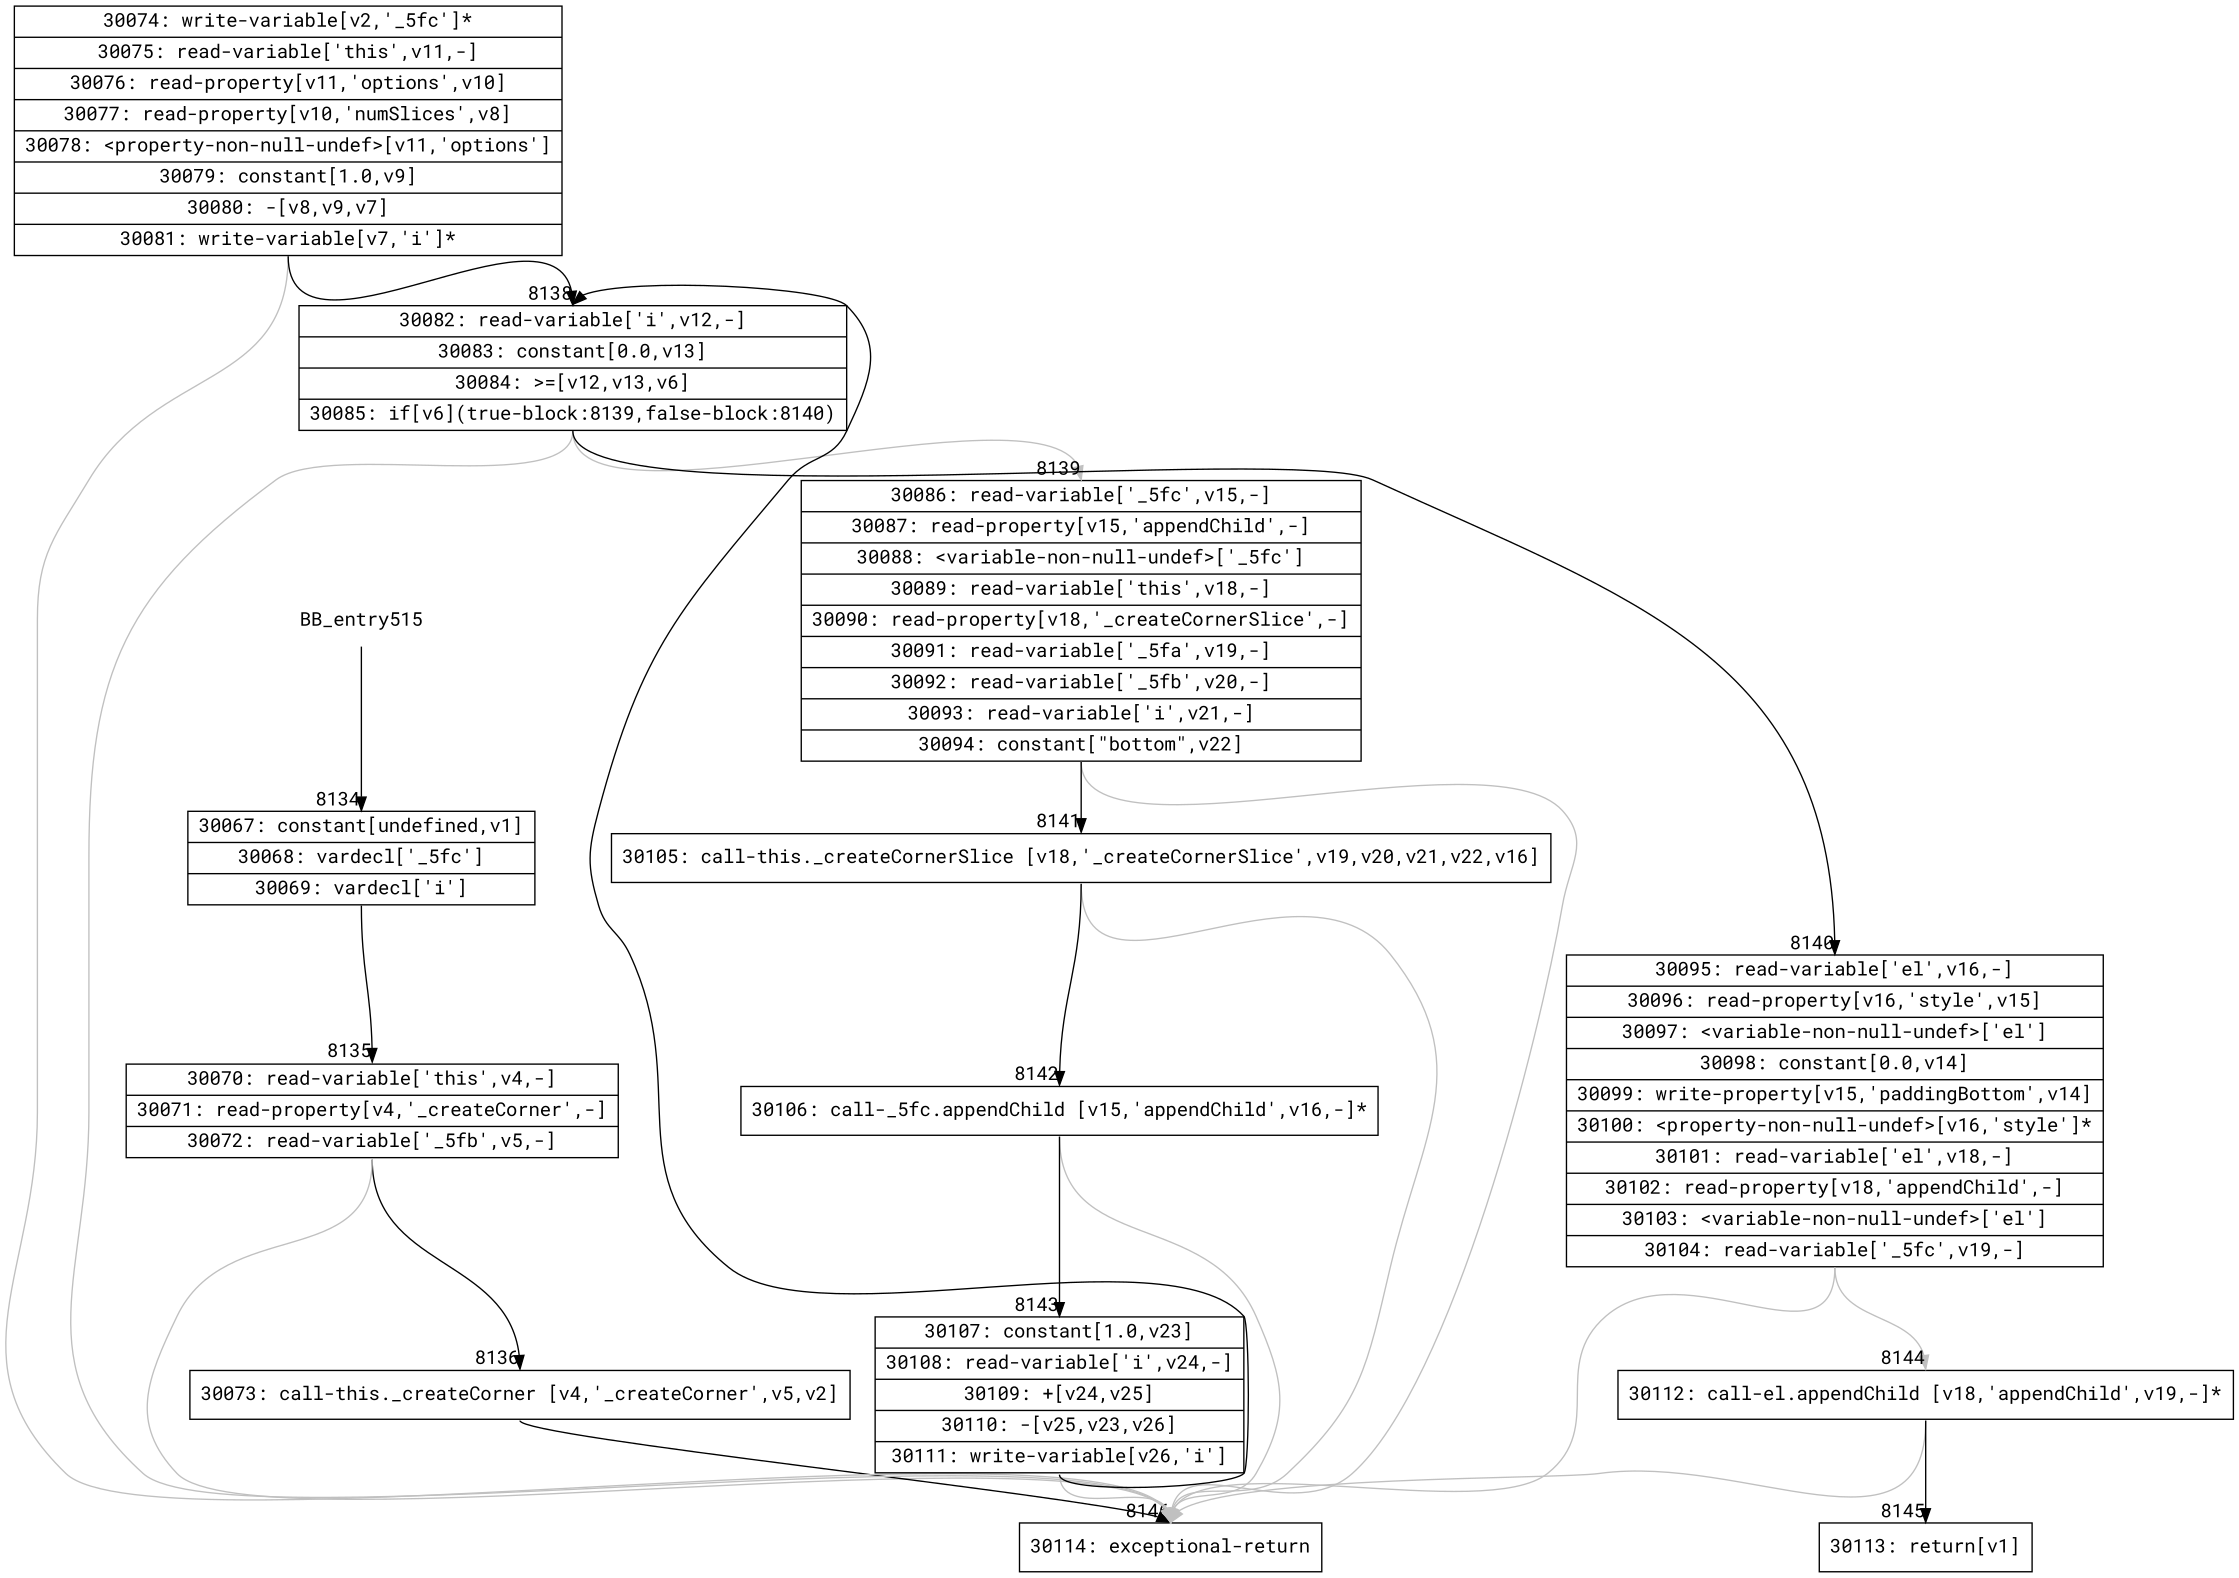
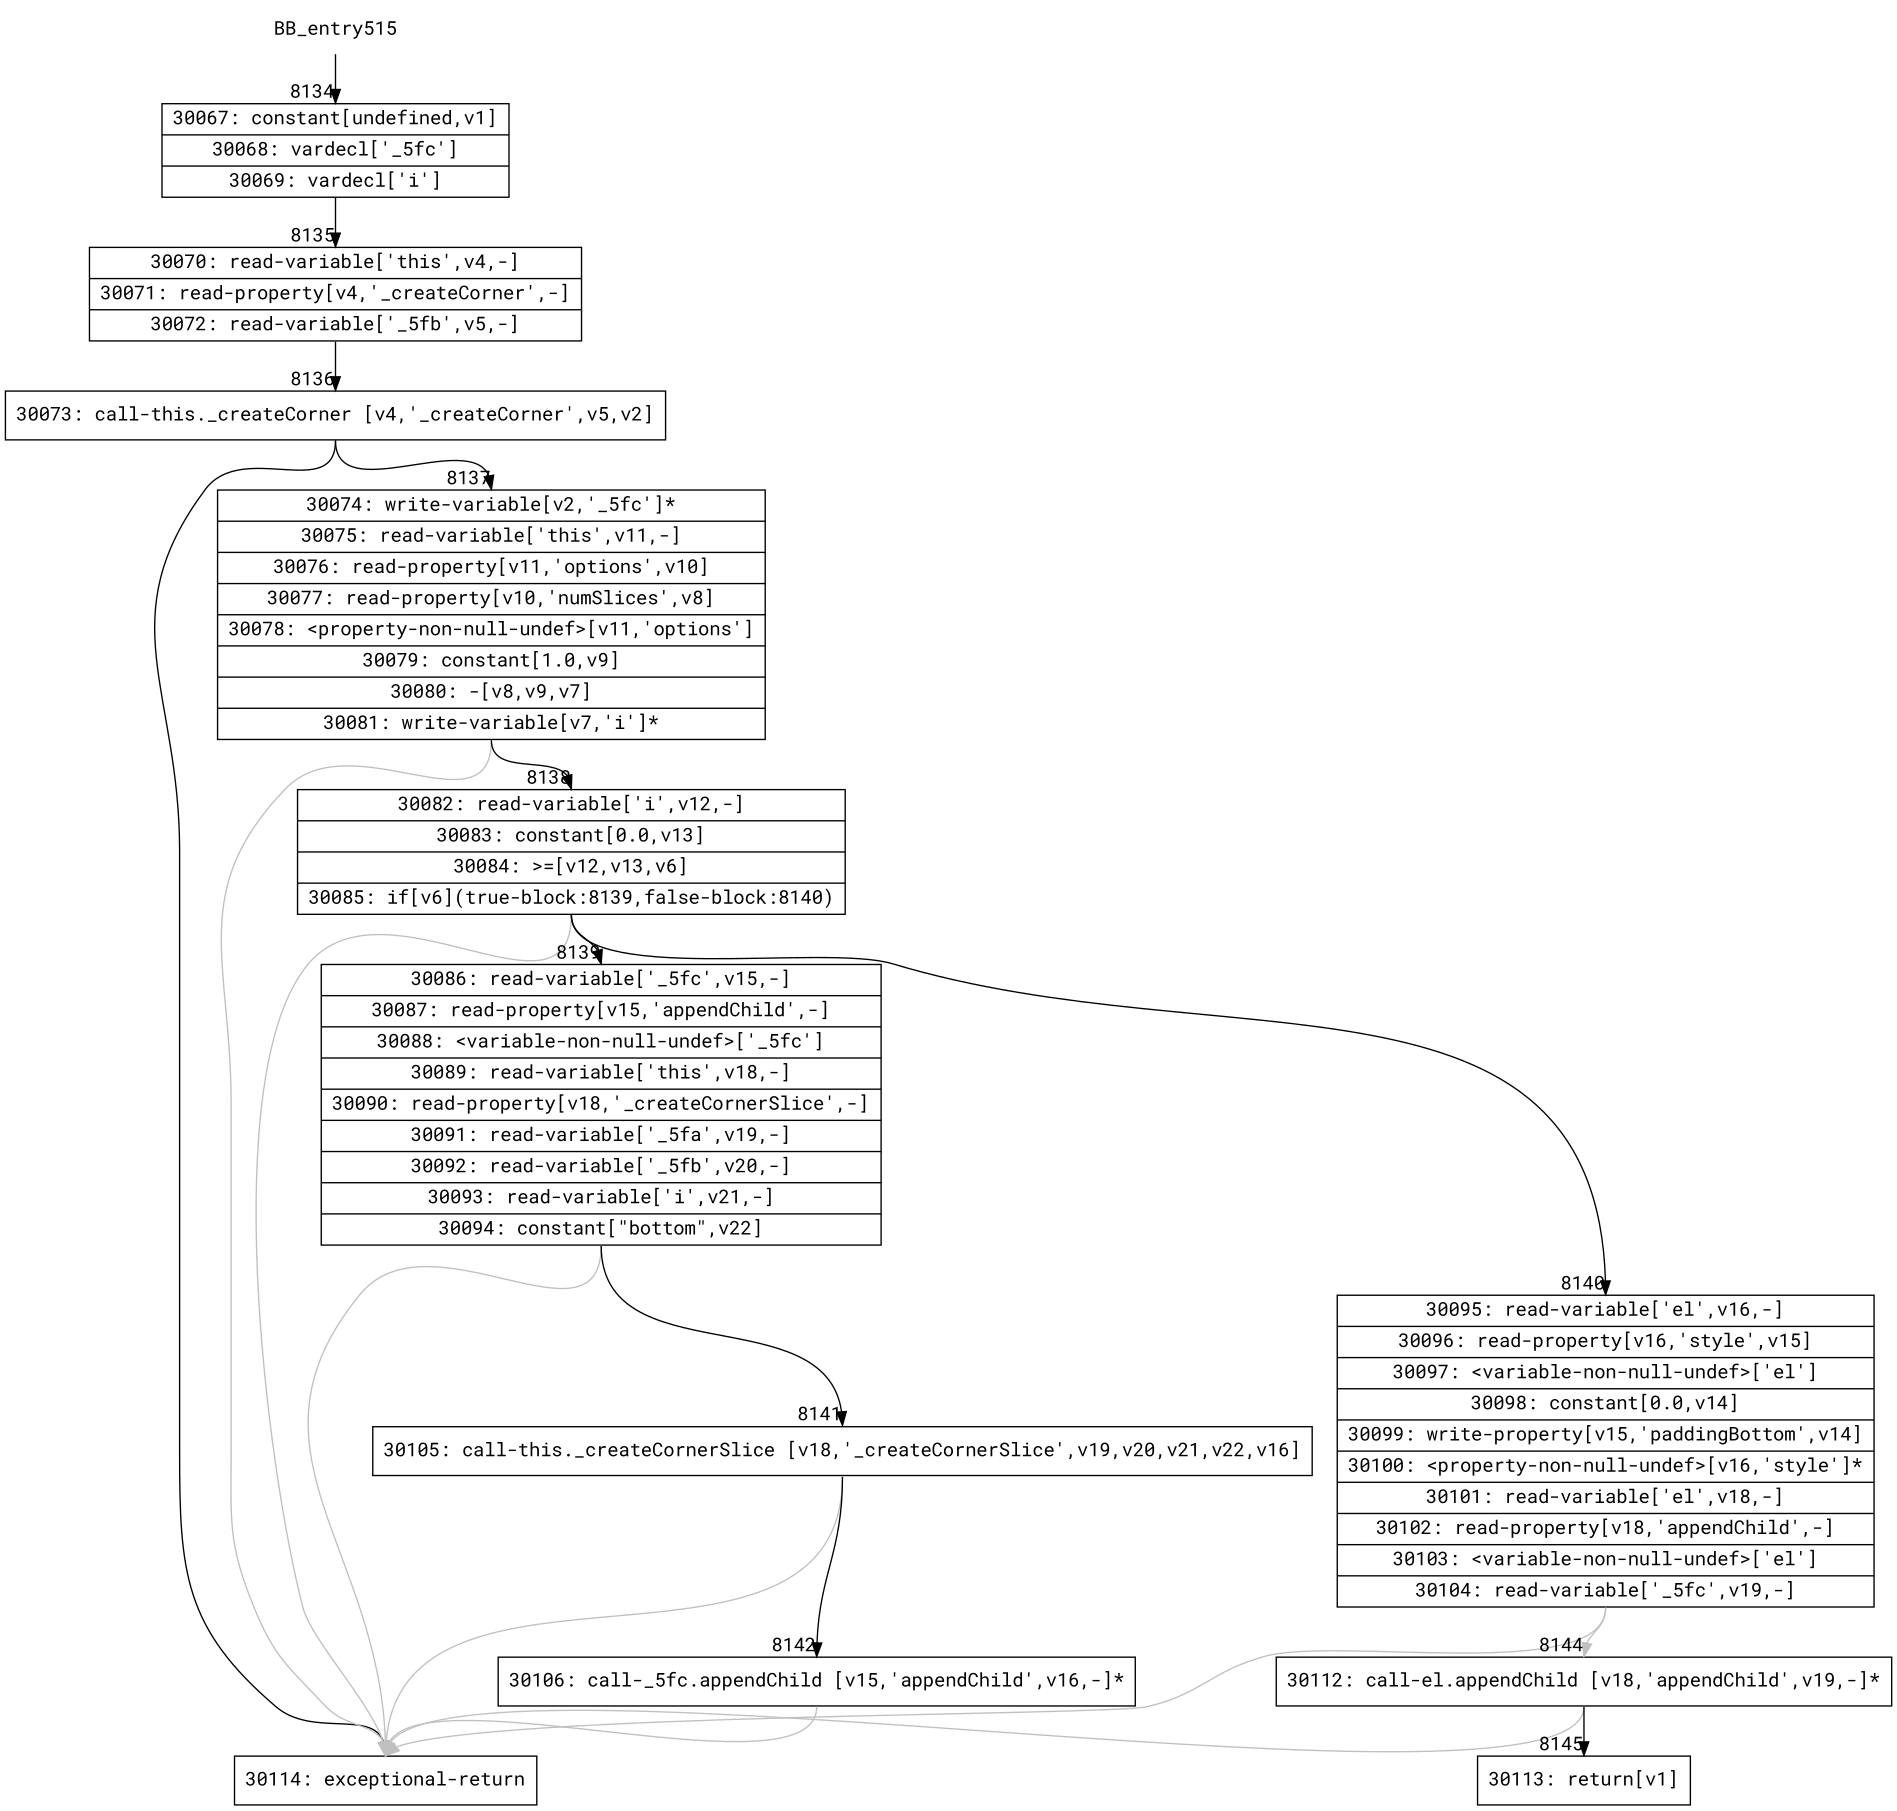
edge "30082: read-variable['i',v12,-]" -> "30086: read-variable['_5fc',v15,-]": color gray -> black
edge "30073: call-this._createCorner [v4,'_createCorner',v5,v2]" -> "30074: write-variable[v2,'_5fc']*": added
node "30107: constant[1.0,v23]": removed
edge "30070: read-variable['this',v4,-]" -> "30114: exceptional-return": removed
